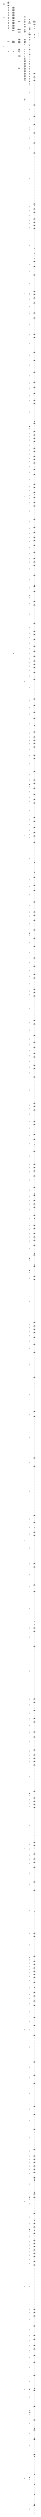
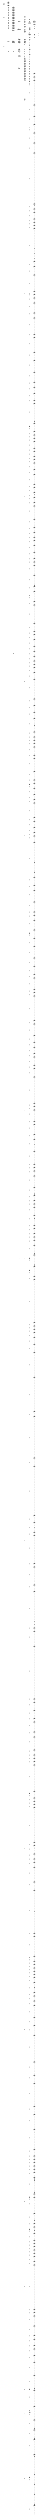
node "sourceDesc": removed
